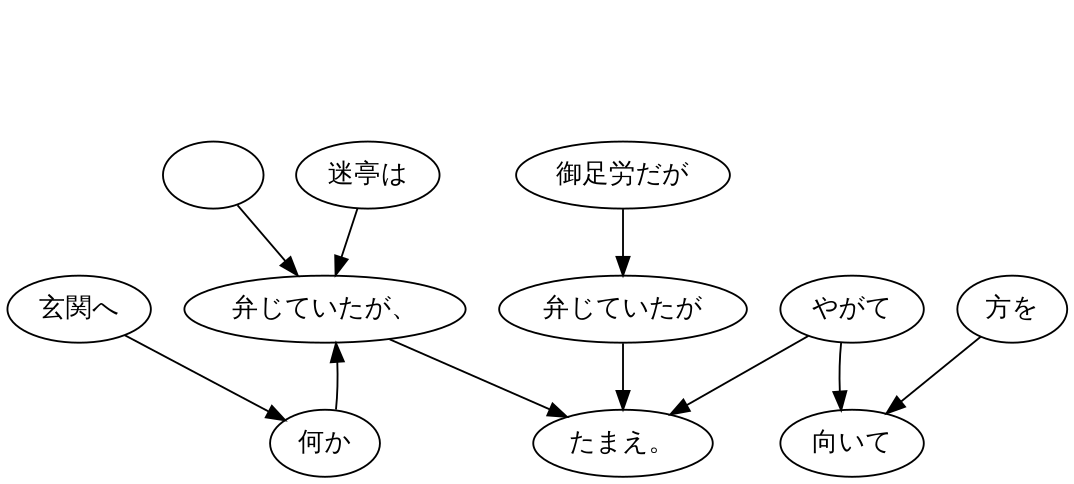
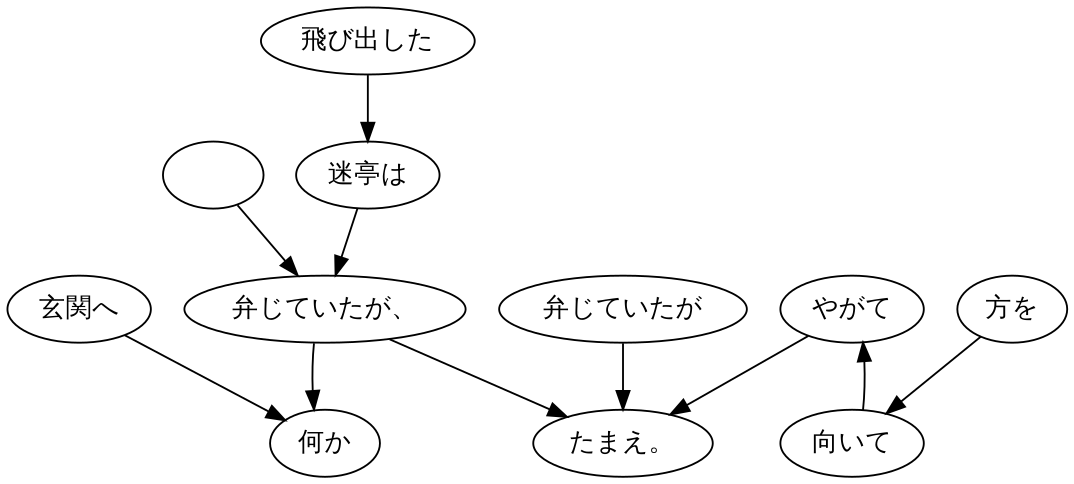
node "飛び出した": added
node "御足労だが": removed
edge "やがて" -> "向いて": reversed
edge "何か" -> "弁じていたが、": reversed
